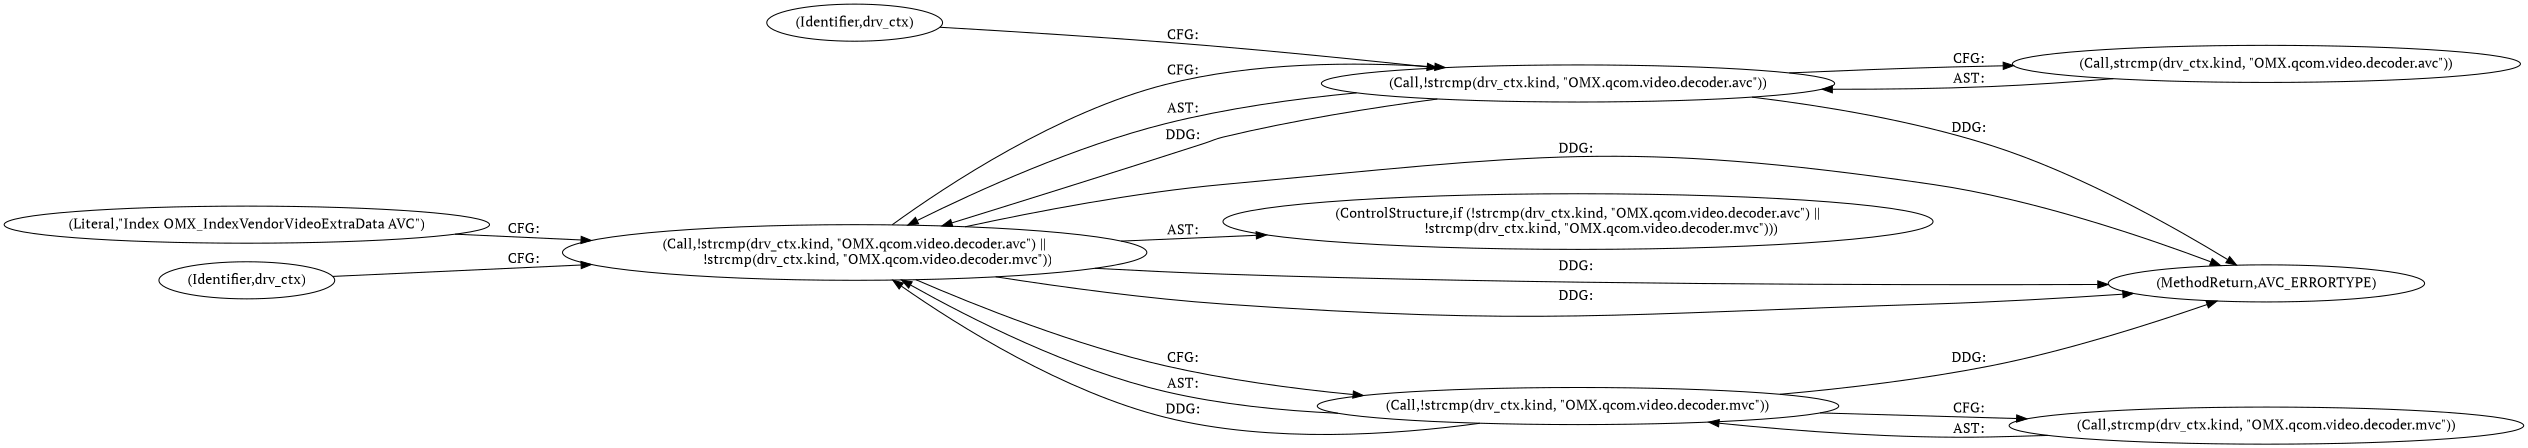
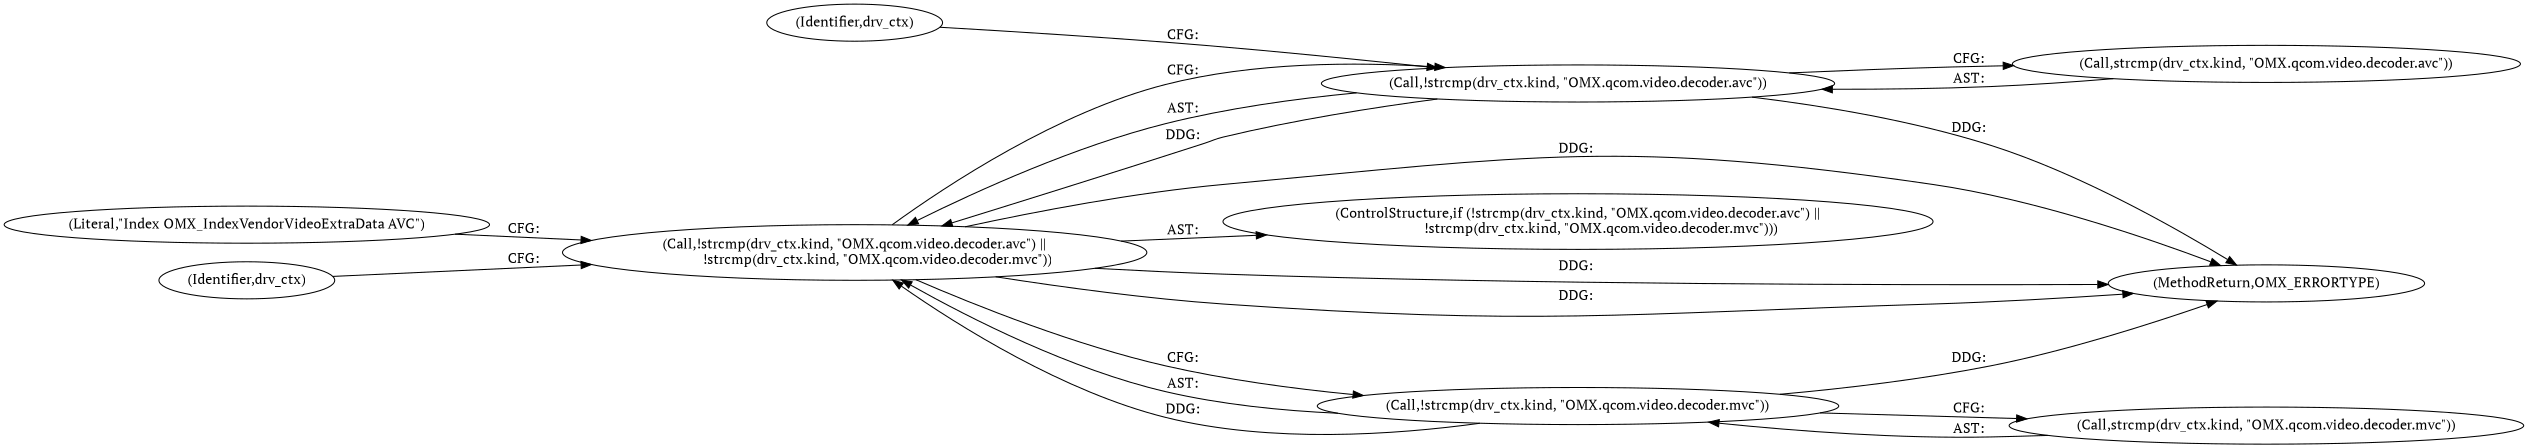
node "(MethodReturn,AVC_ERRORTYPE)": label "(MethodReturn,AVC_ERRORTYPE)" -> "(MethodReturn,OMX_ERRORTYPE)"
